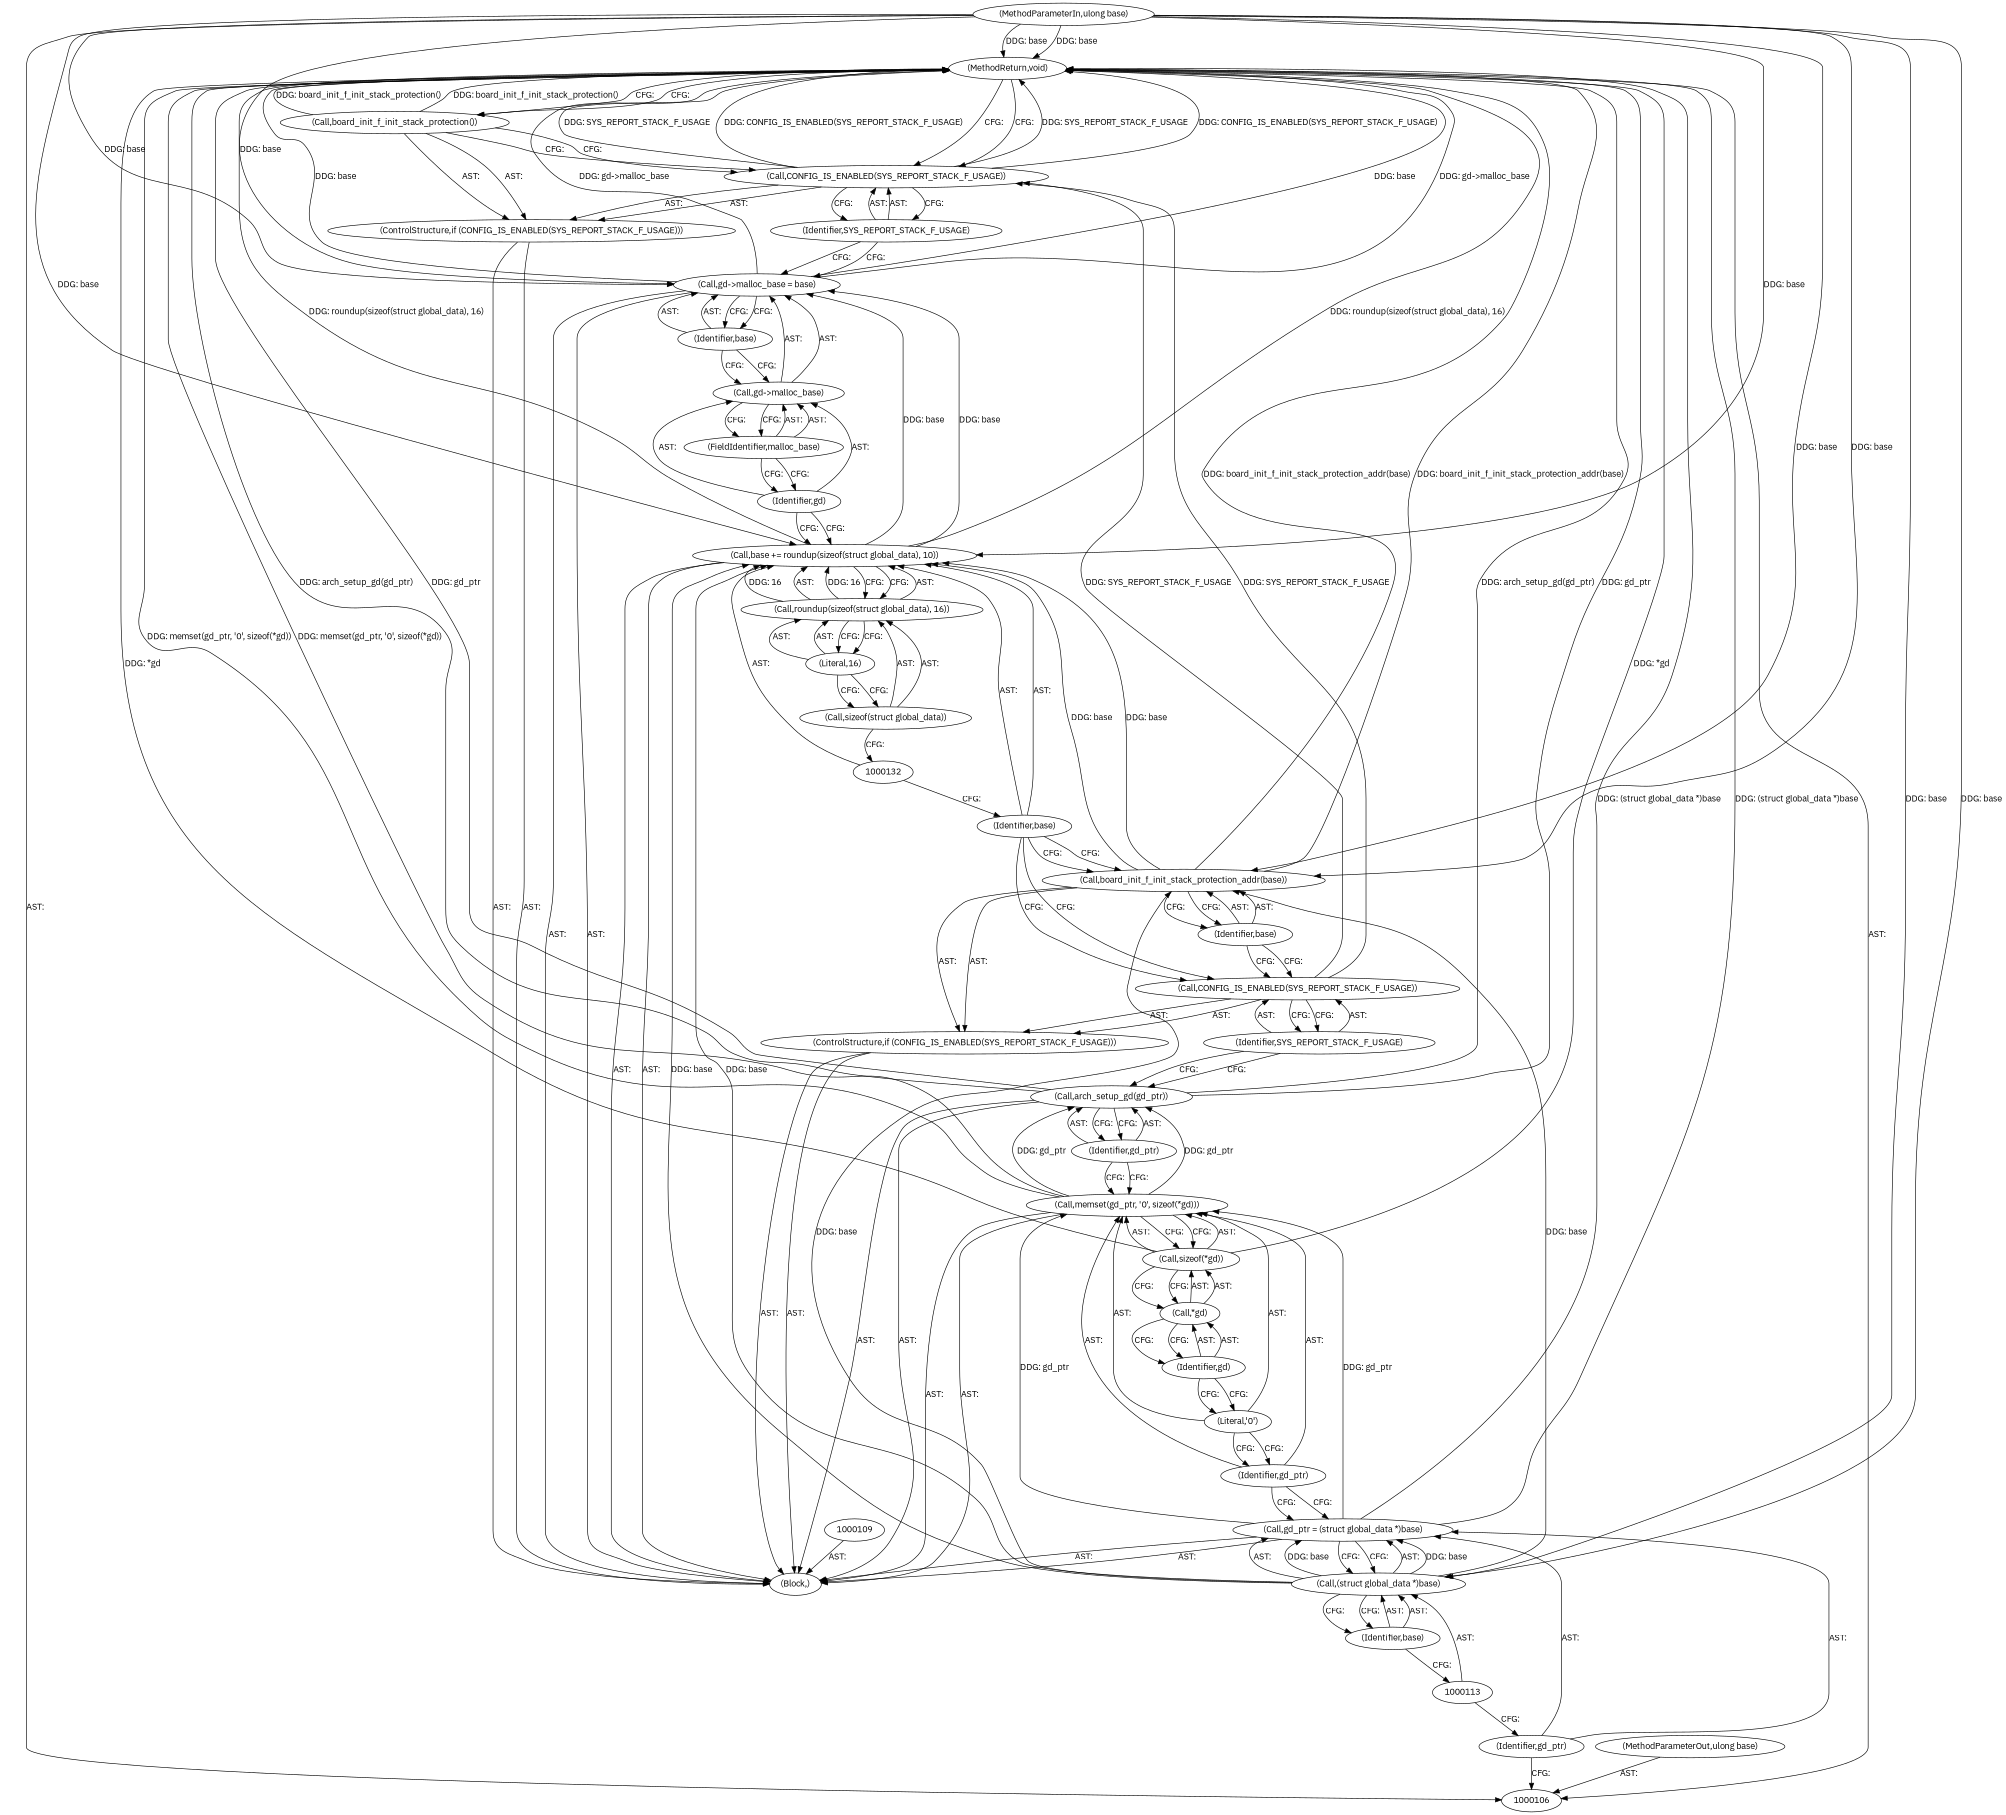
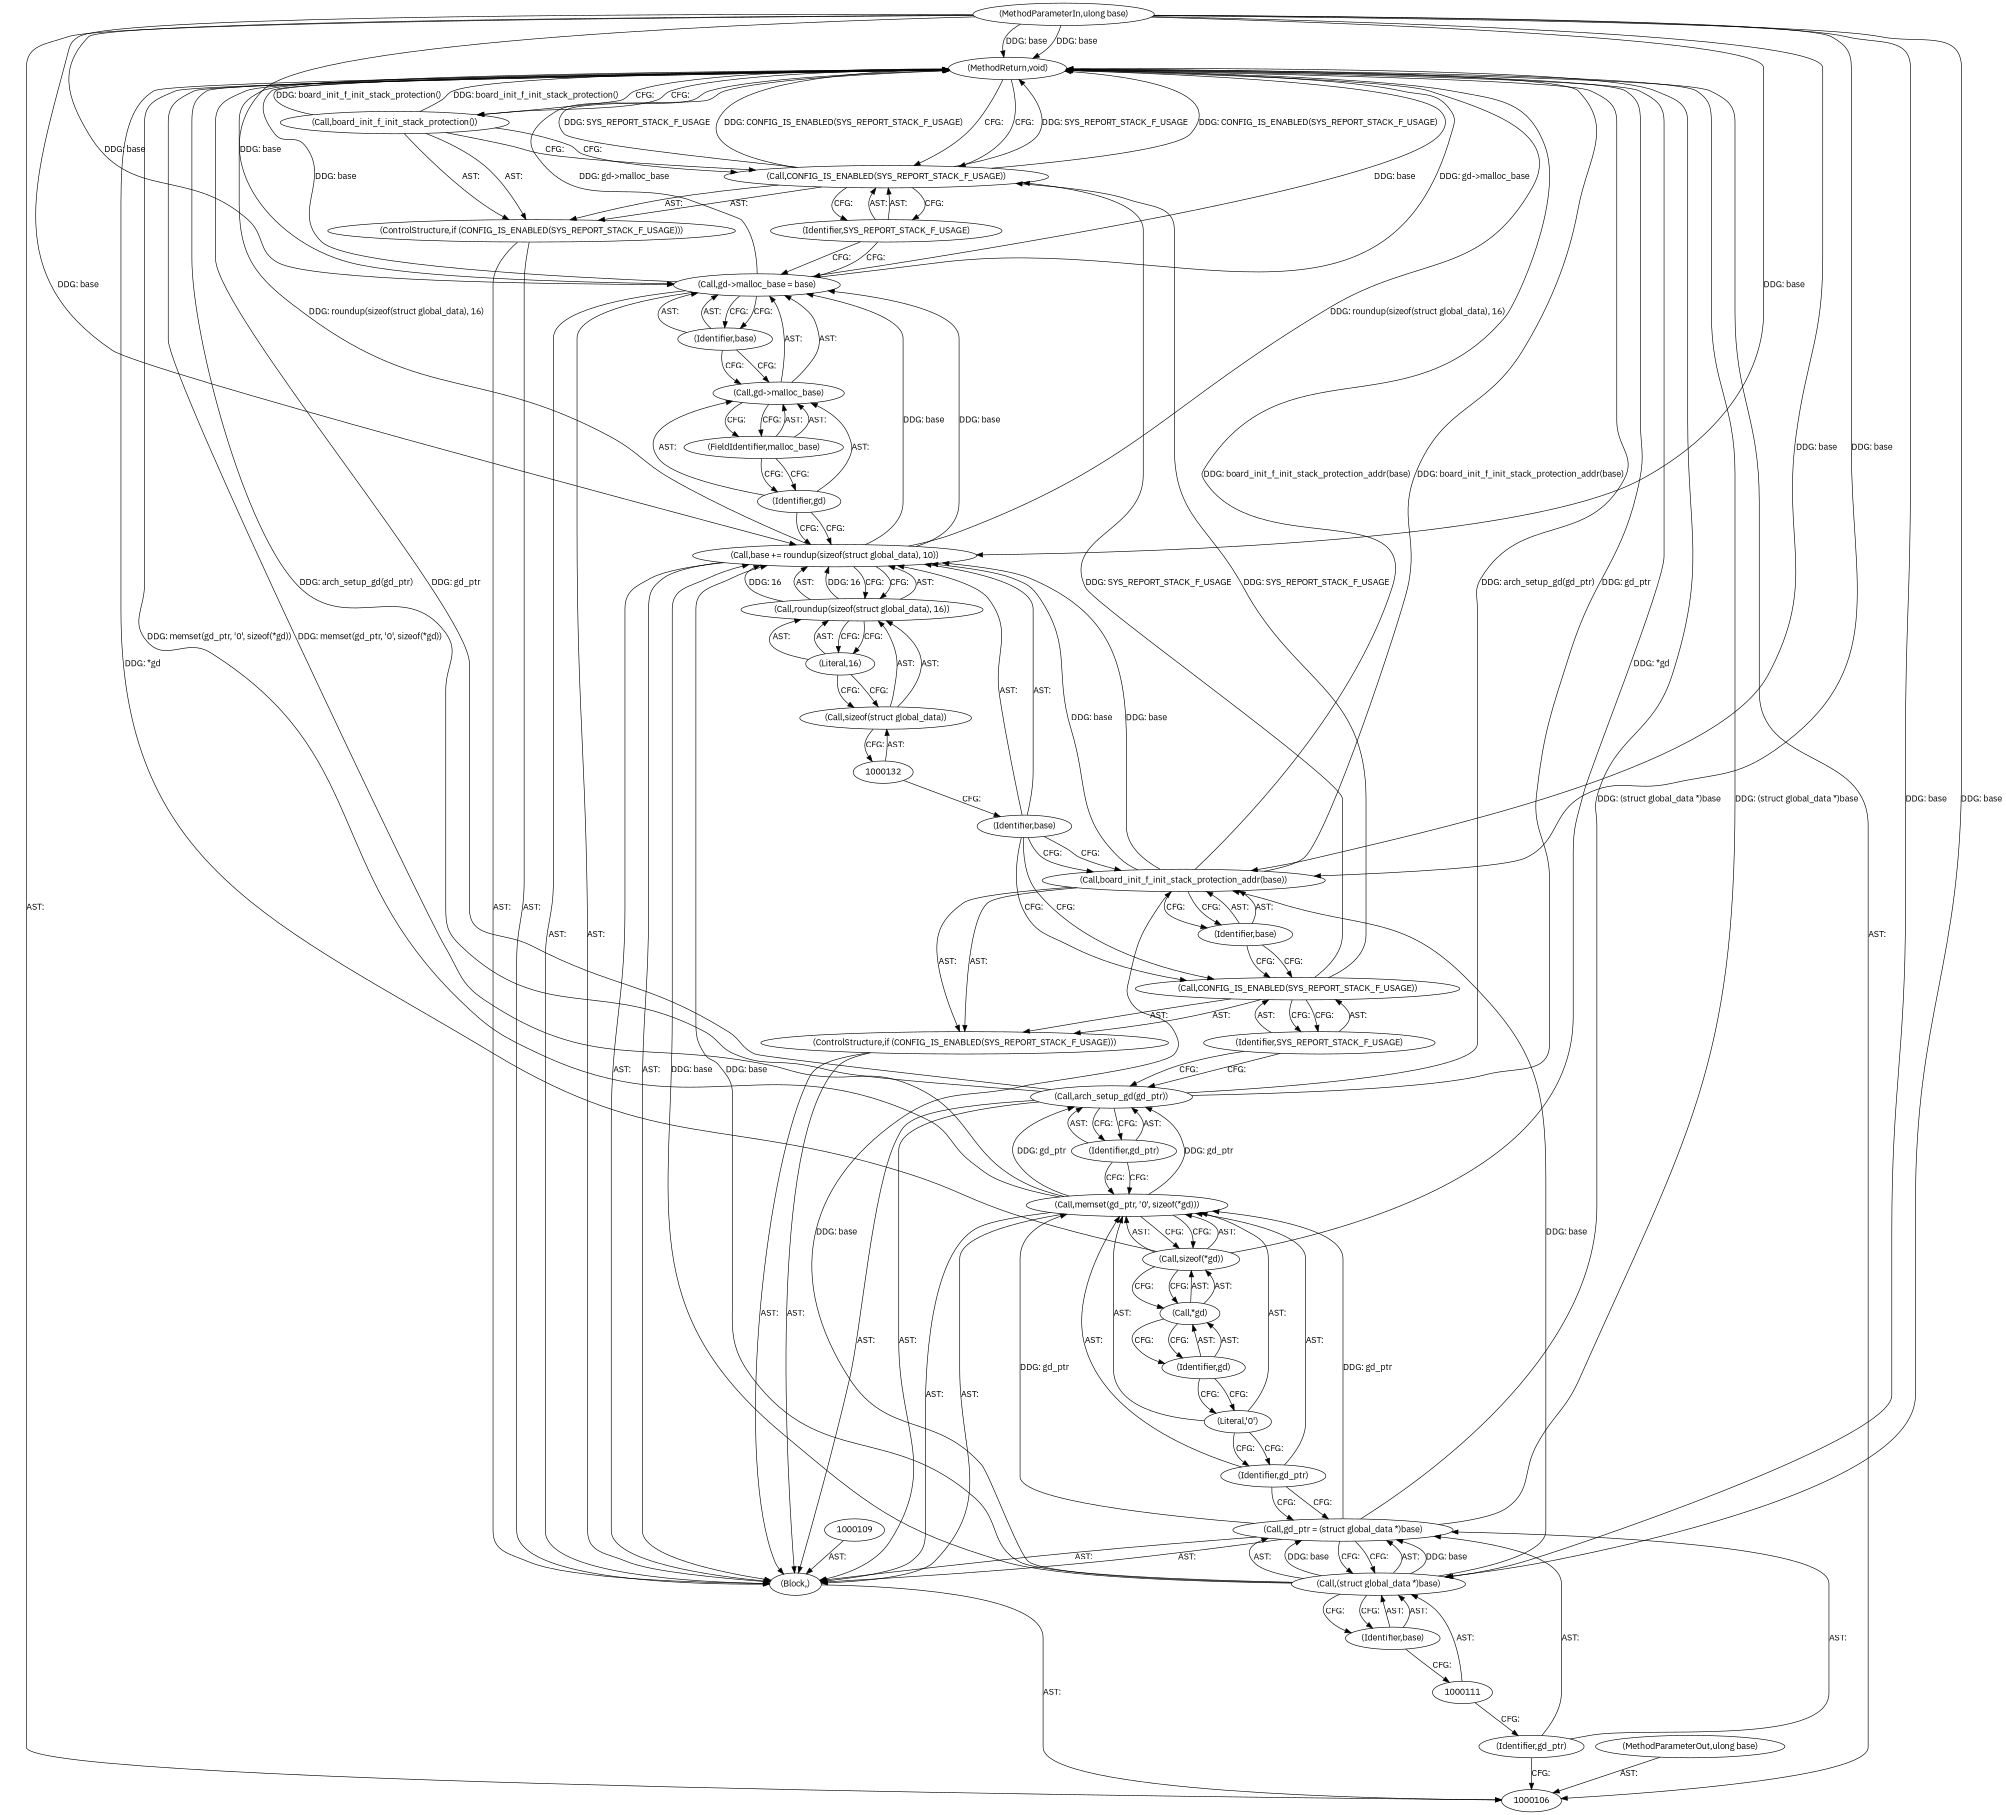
edge "1000132" -> "(Call,base += roundup(sizeof(struct global_data), 10))": now "1000132" -> "(Call,sizeof(struct global_data))"
node "1000113": label "1000113" -> "1000111"
edge "(Block,)" -> "1000106": added, label "AST:"
